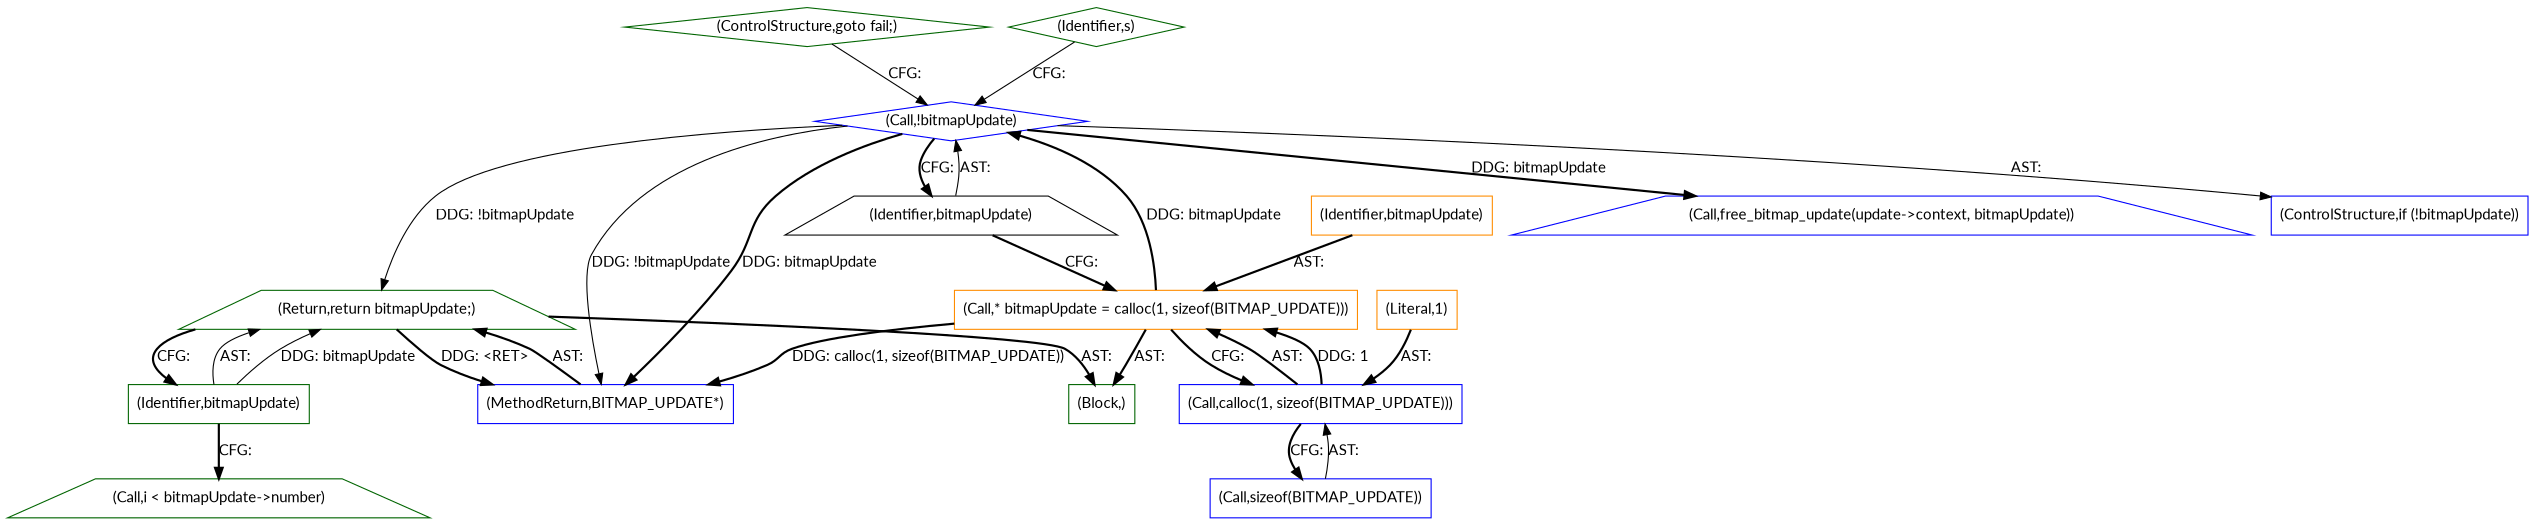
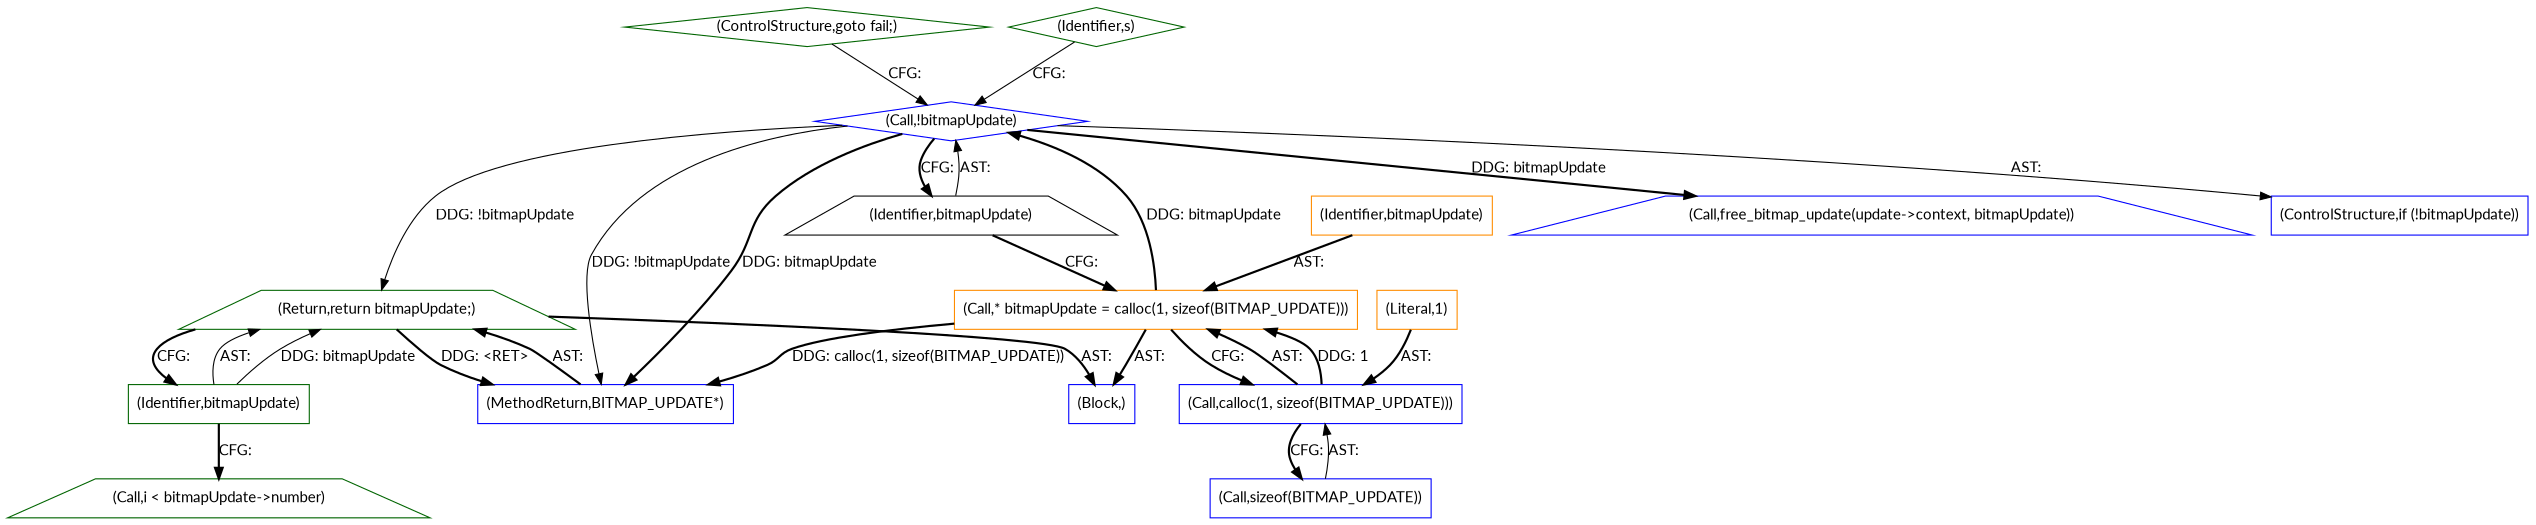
node "(Block,)": color darkgreen -> blue
